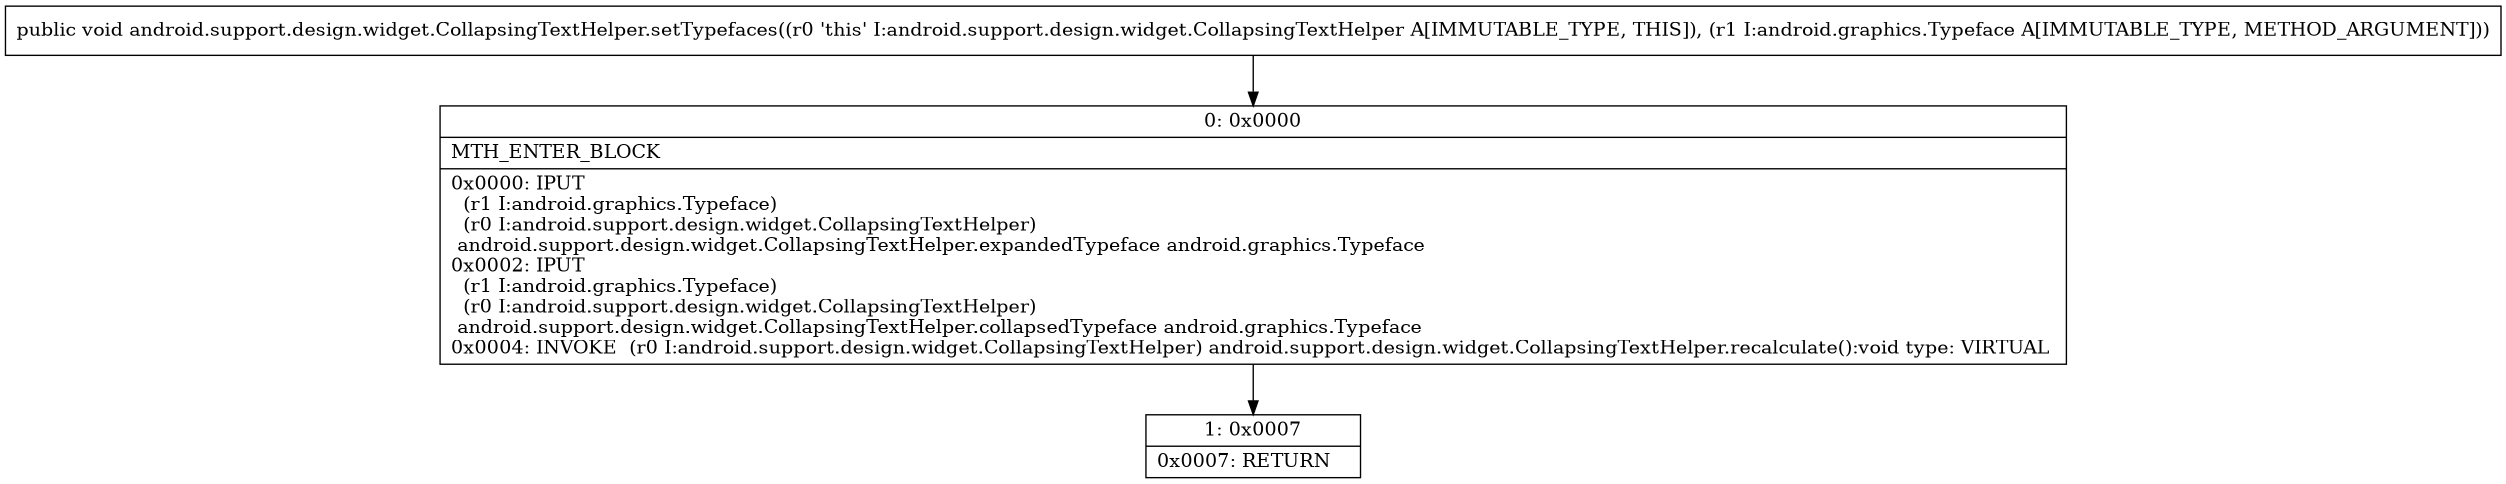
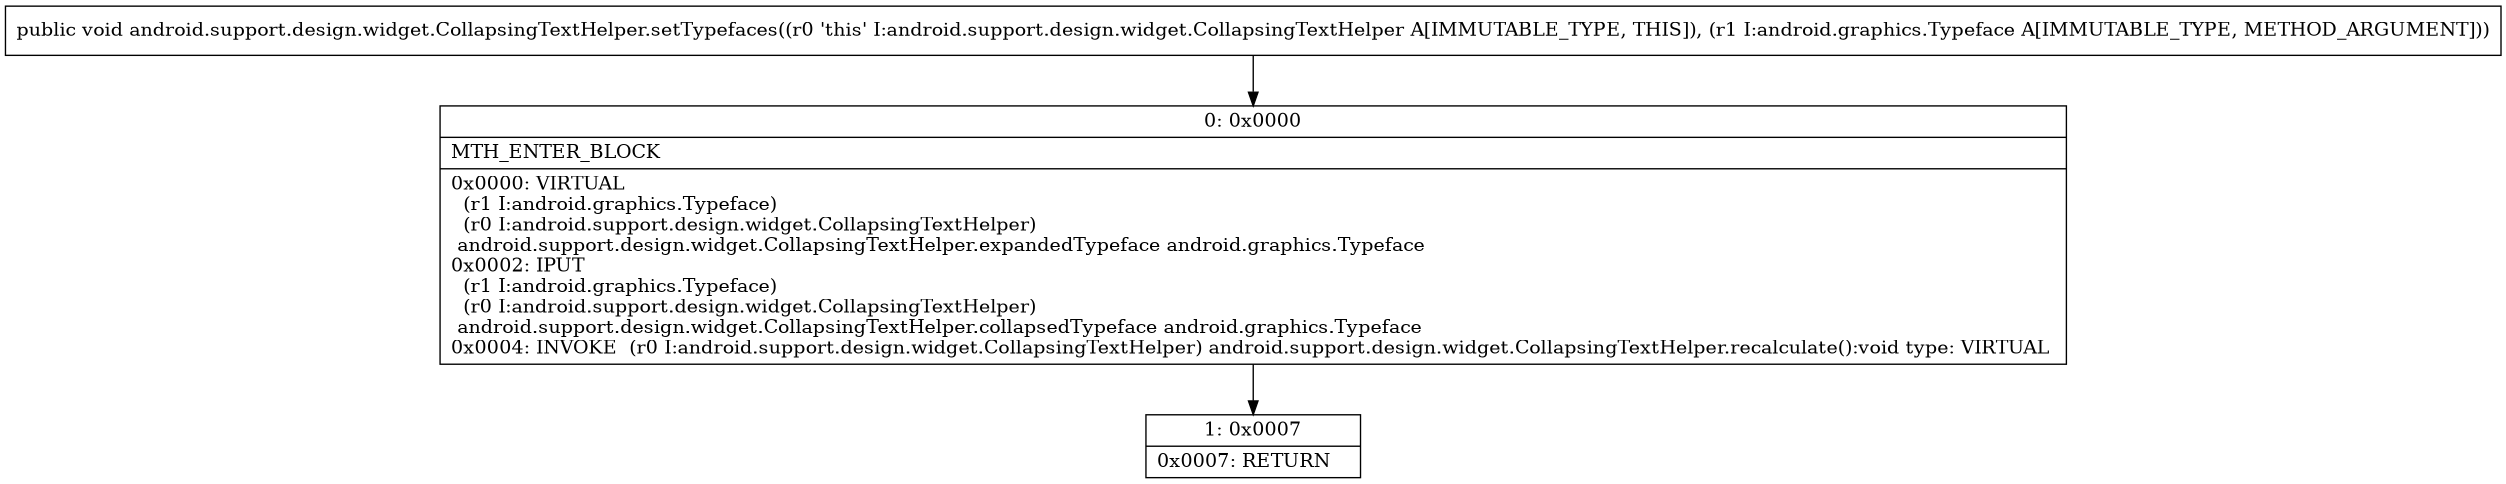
node "0: 0x0000": text "0x0000: IPUT" -> "0x0000: VIRTUAL"
